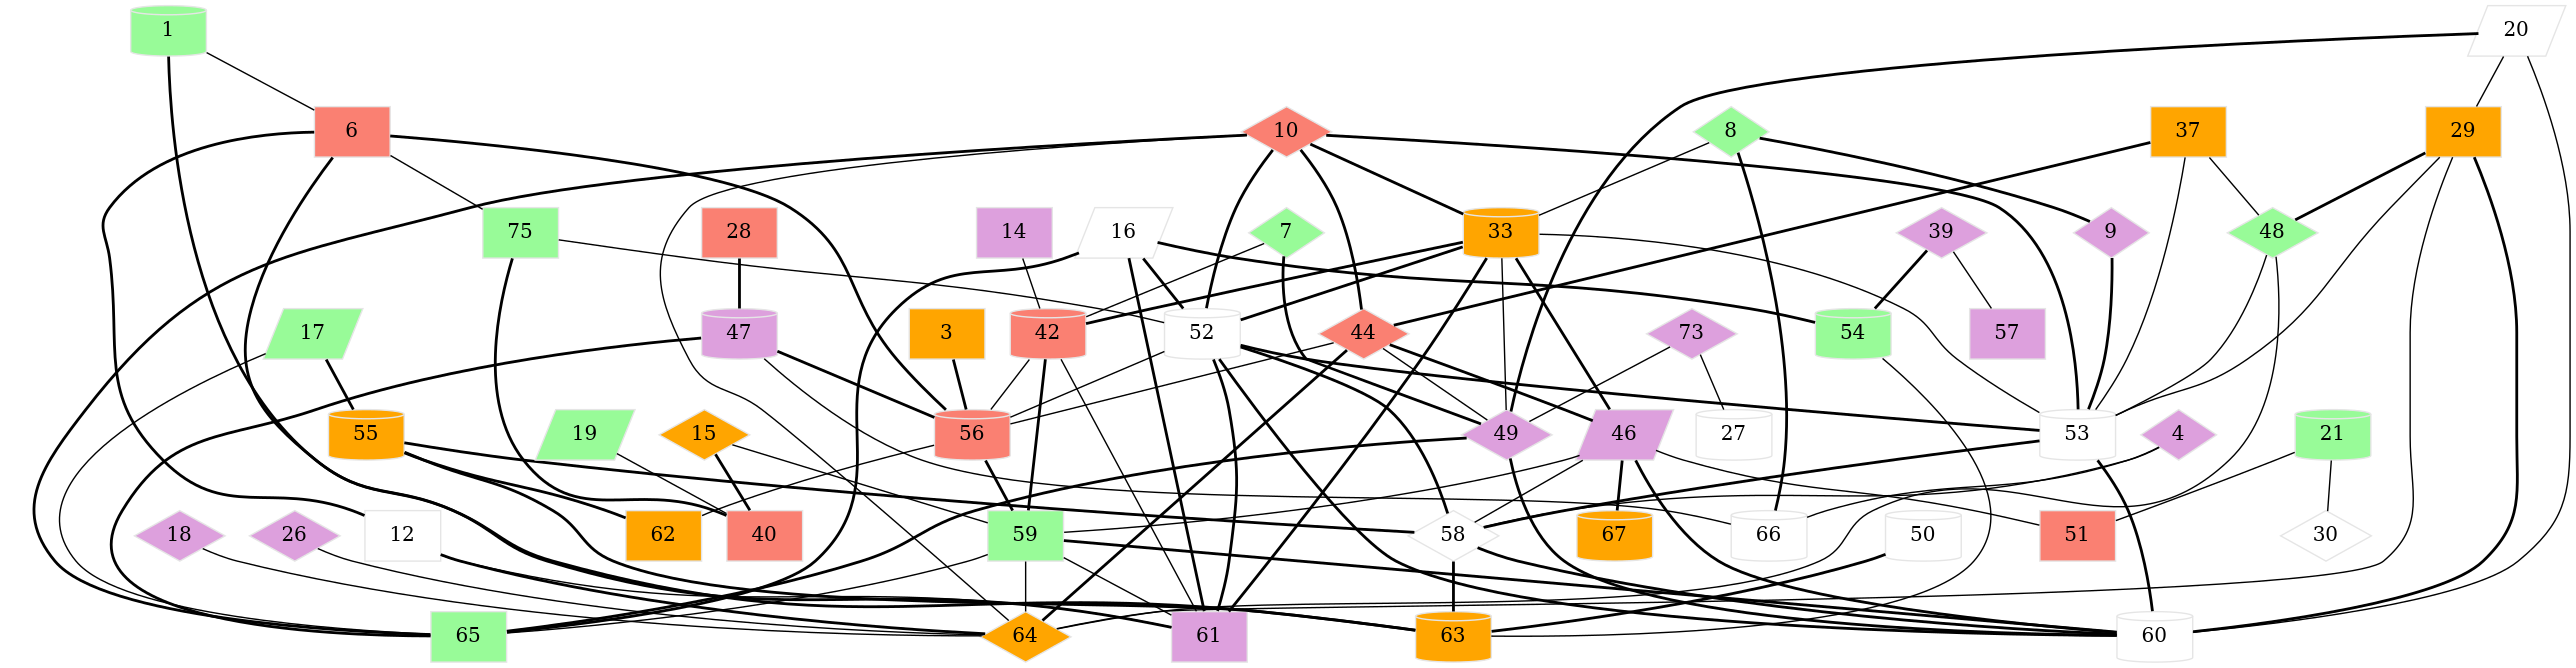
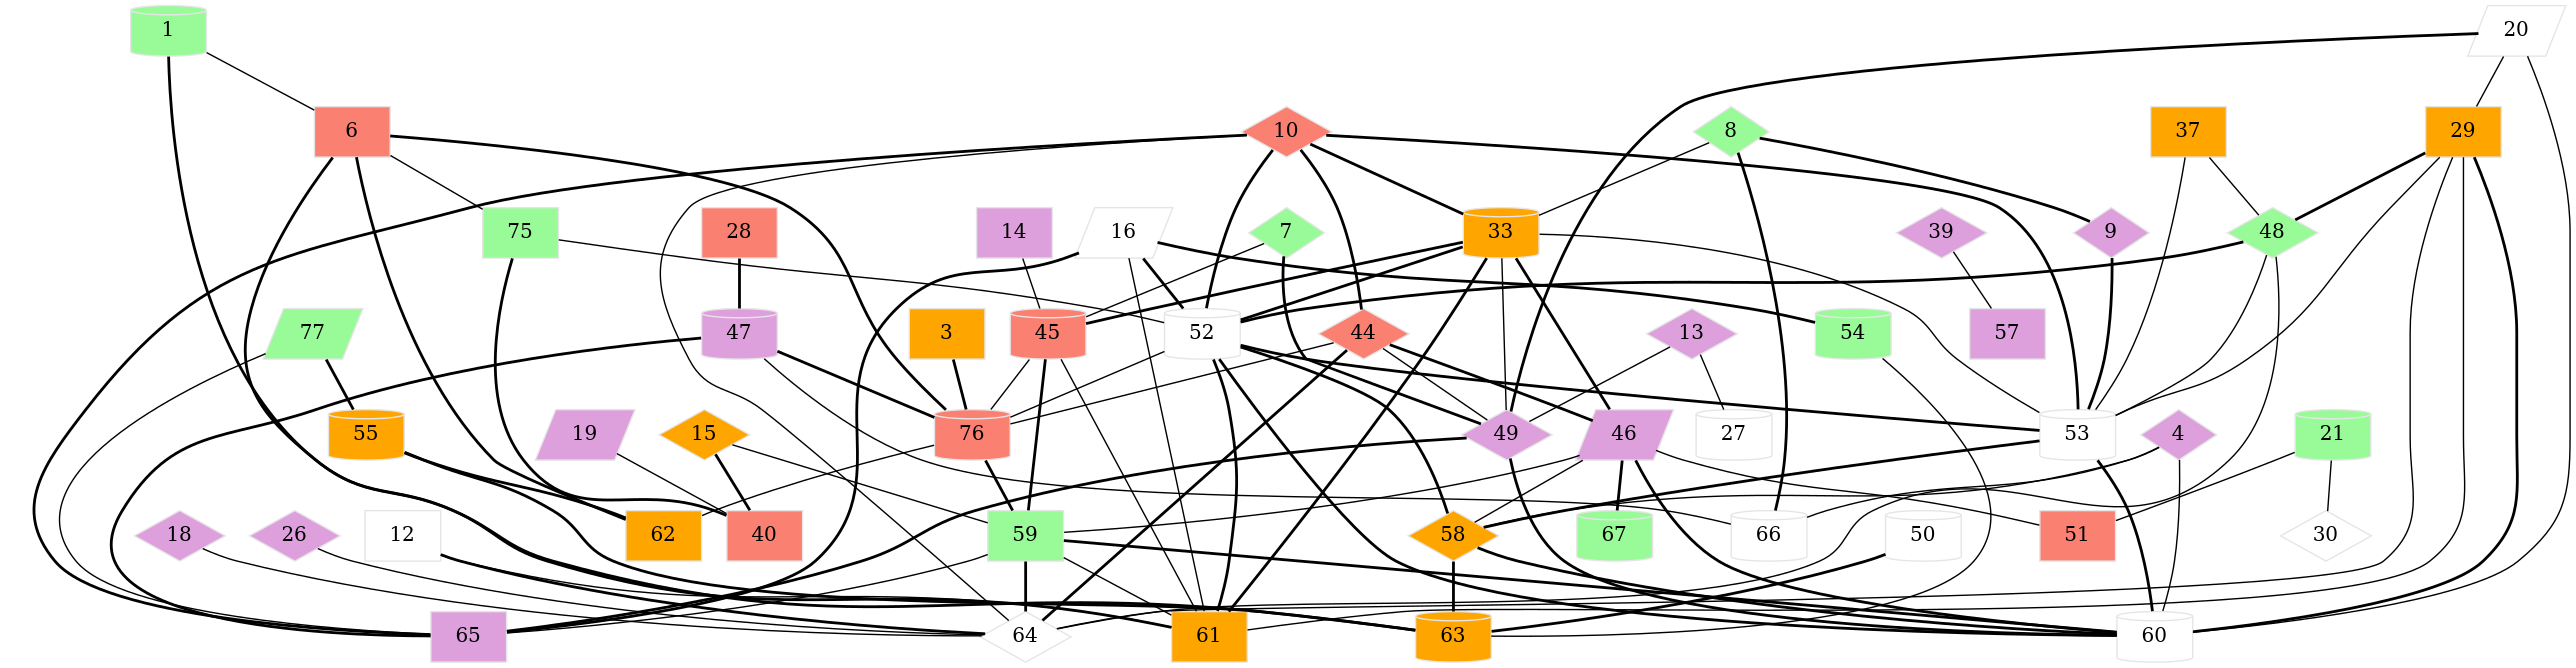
edge "37" -- "44": removed
edge "39" -- "54": removed
edge "48" -- "52": added
edge "6" -- "12": now "6" -- "62"
node "17": label "17" -> "77"
node "42": label "42" -> "45"
node "73": label "73" -> "13"
node "19": fillcolor palegreen -> plum
node "56": label "56" -> "76"
edge "16" -- "61": style bold -> solid
edge "55" -- "58": removed
node "58": fillcolor white -> orange
node "67": fillcolor orange -> palegreen
edge "4" -- "60": added
edge "59" -- "64": style solid -> bold
edge "29" -- "61": added
node "65": fillcolor palegreen -> plum
node "64": fillcolor orange -> white
node "61": fillcolor plum -> orange
